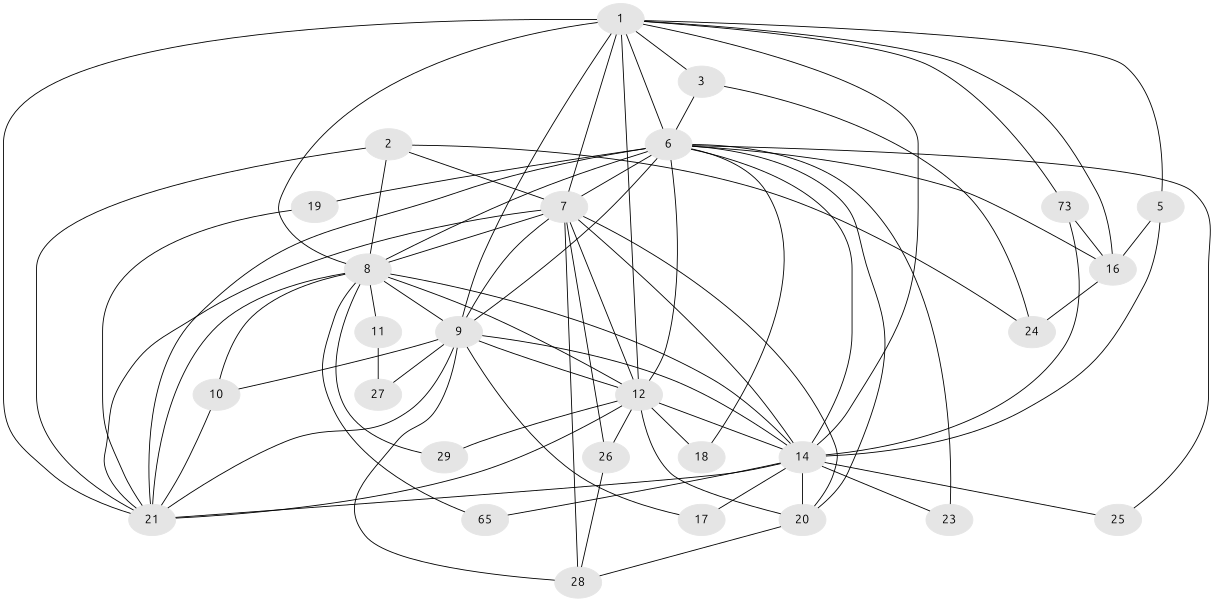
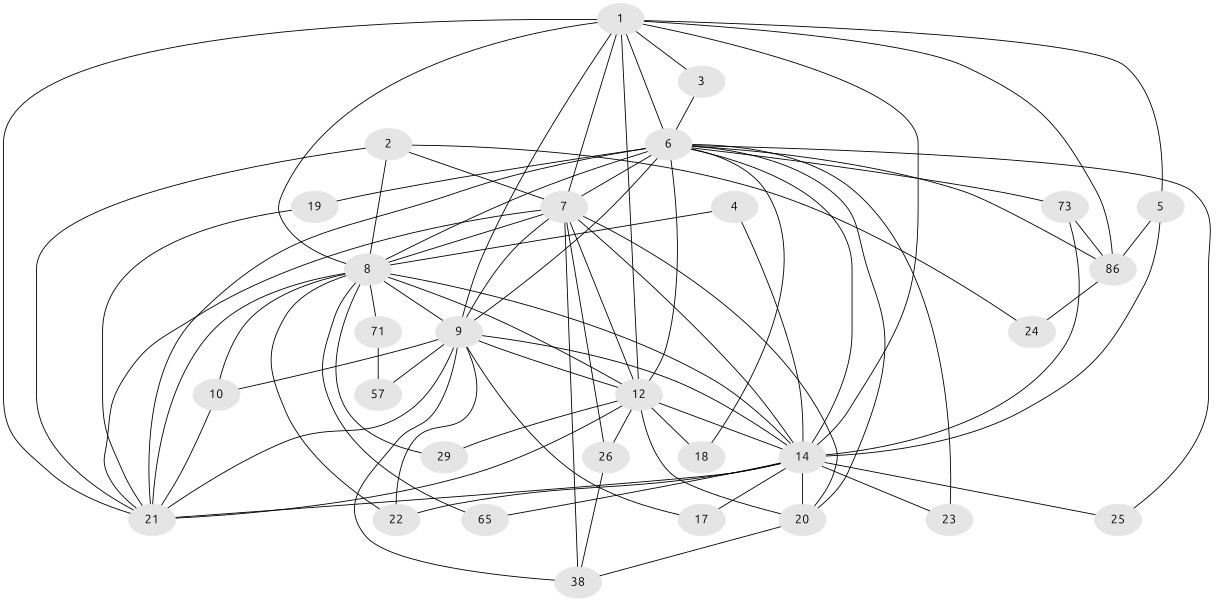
edge "1" -- "73": now "6" -- "73"
edge "3" -- "24": removed
node "4": added
node "16": label "16" -> "86"
node "11": label "11" -> "71"
node "27": label "27" -> "57"
node "22": added
node "28": label "28" -> "38"
